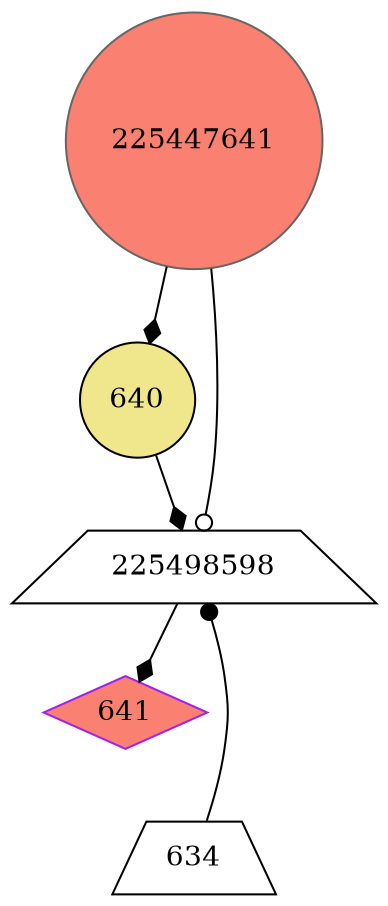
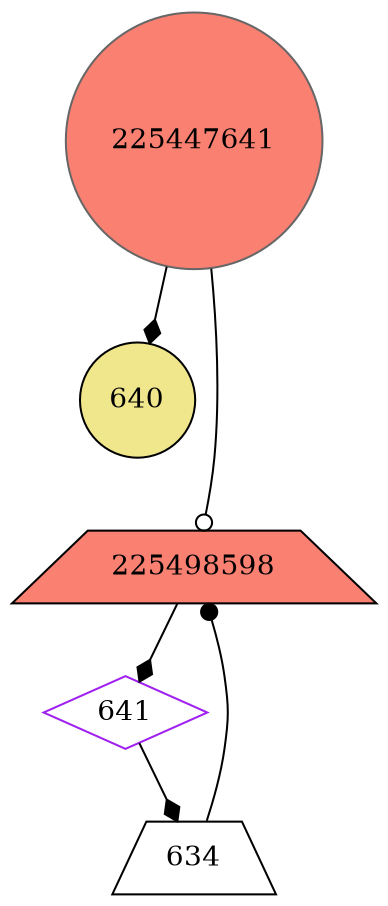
edge "640" -> "225498598": removed
node "225498598": fillcolor white -> salmon
node "641": fillcolor salmon -> white
edge "641" -> "634": added
